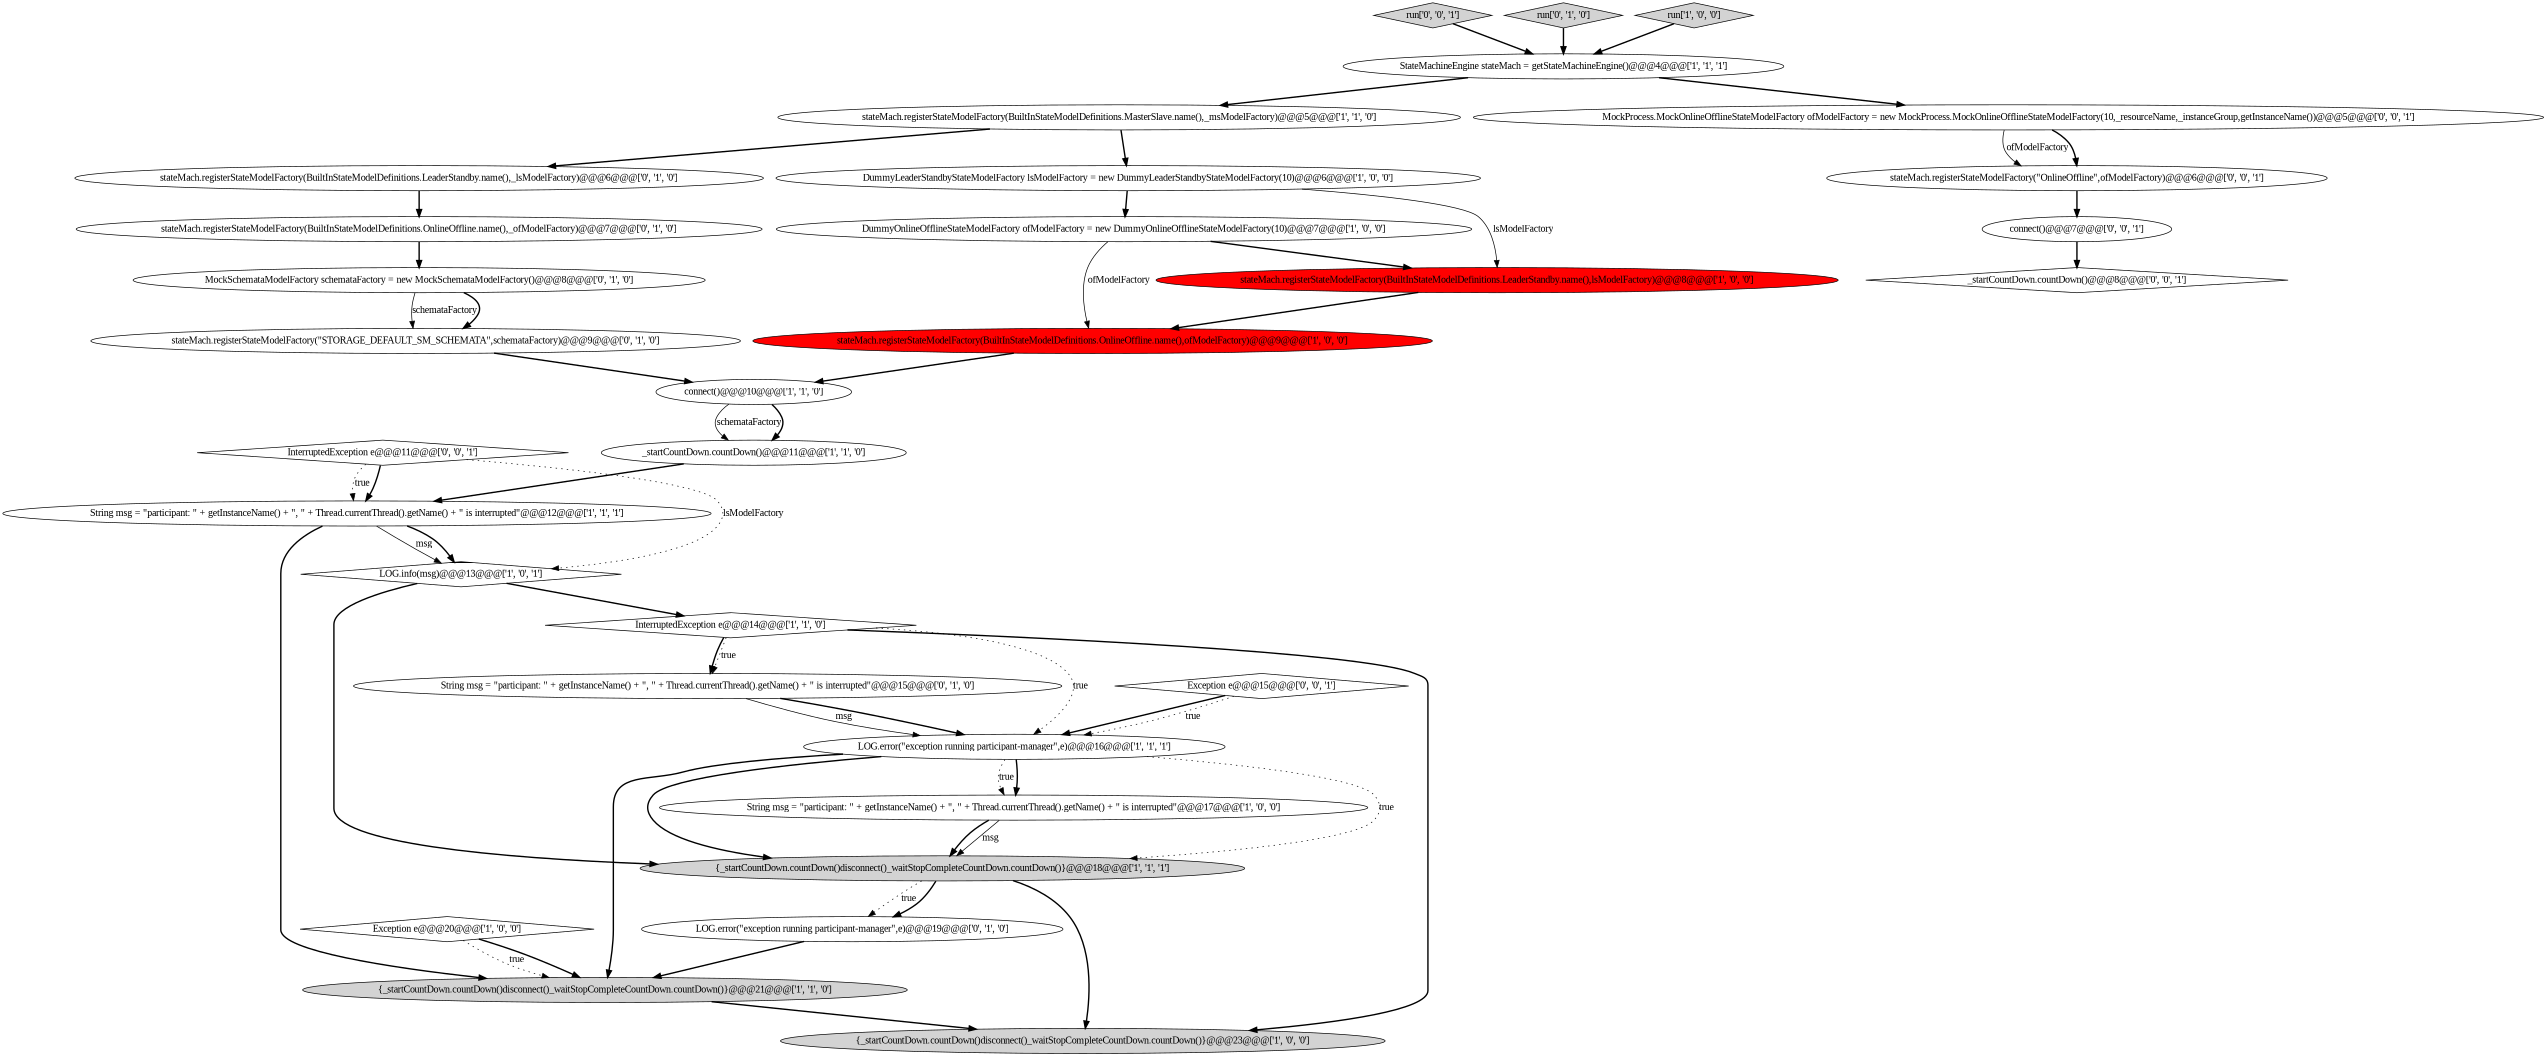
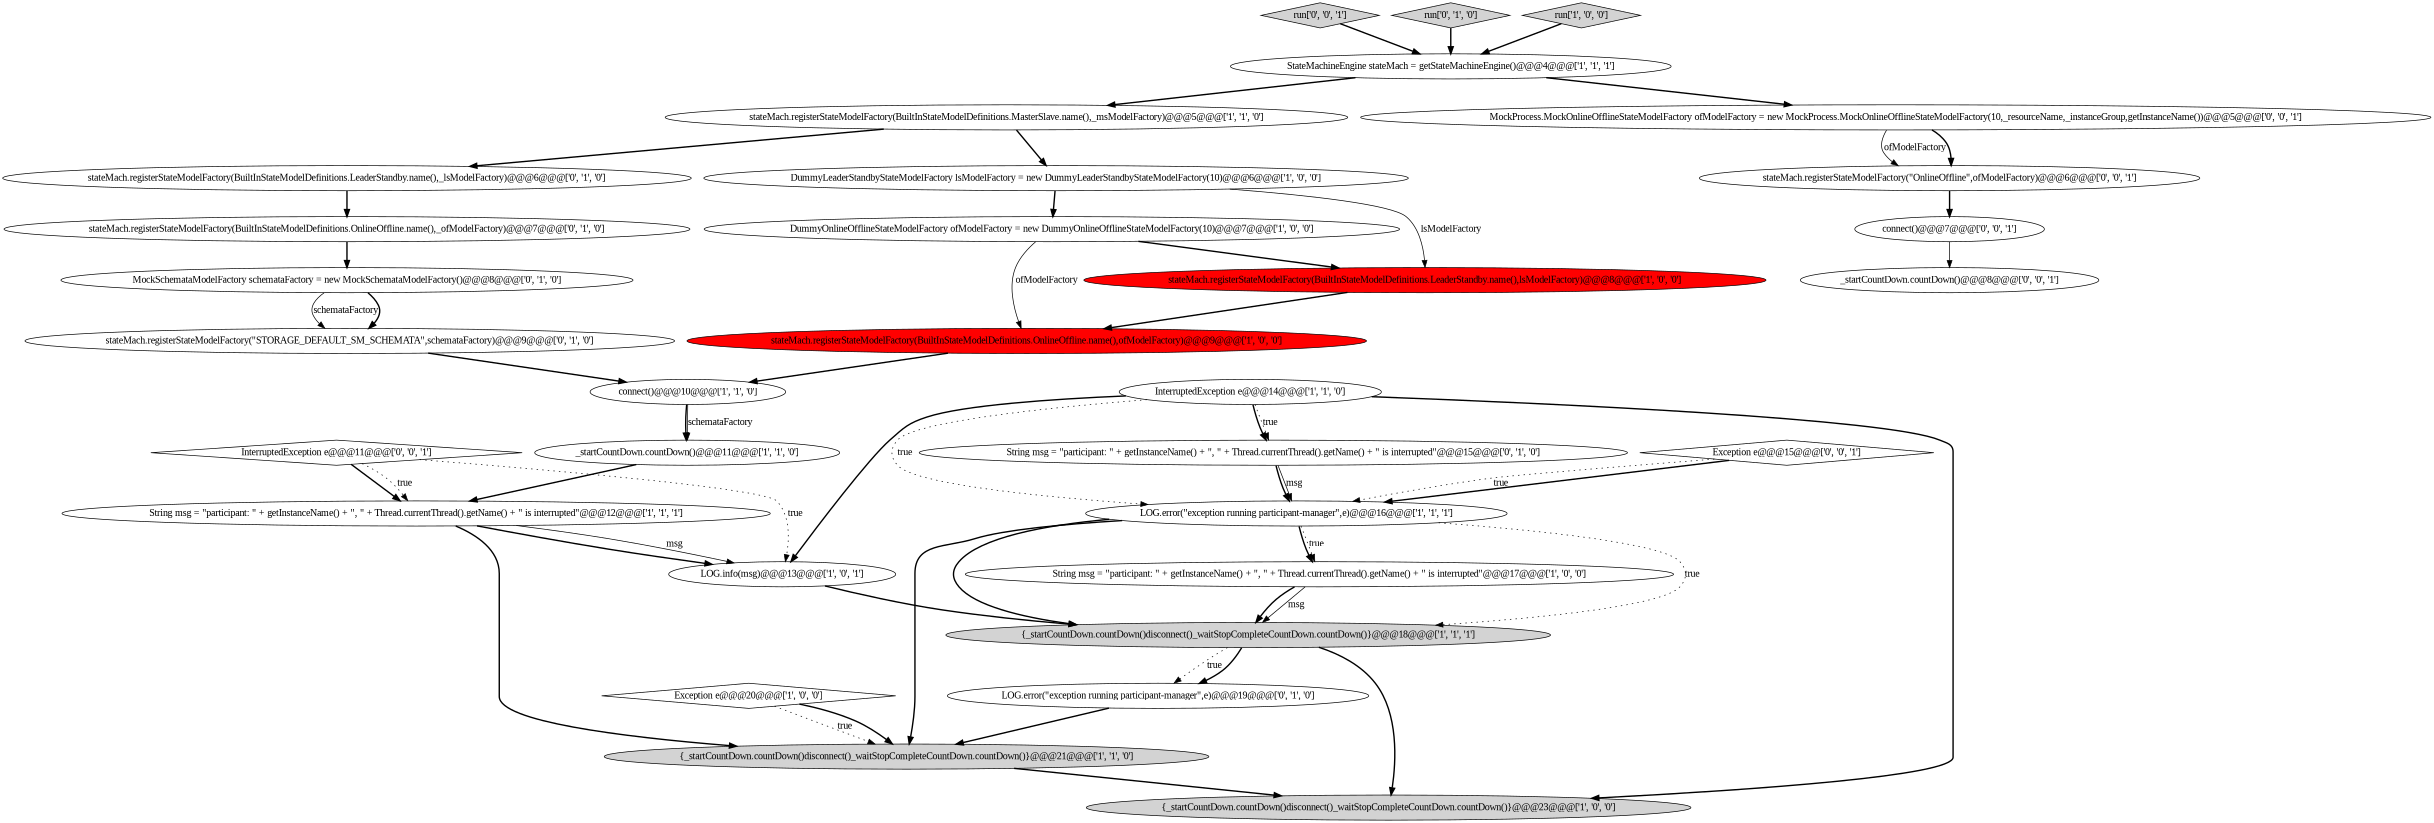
edge "connect()@@@7@@@['0', '0', '1']" -> "_startCountDown.countDown()@@@8@@@['0', '0', '1']": style bold -> solid
node "_startCountDown.countDown()@@@8@@@['0', '0', '1']": shape diamond -> ellipse
edge "InterruptedException e@@@11@@@['0', '0', '1']" -> "LOG.info(msg)@@@13@@@['1', '0', '1']": label "lsModelFactory" -> "true"
node "LOG.info(msg)@@@13@@@['1', '0', '1']": shape diamond -> ellipse
edge "LOG.info(msg)@@@13@@@['1', '0', '1']" -> "InterruptedException e@@@14@@@['1', '1', '0']": reversed
node "InterruptedException e@@@14@@@['1', '1', '0']": shape diamond -> ellipse
